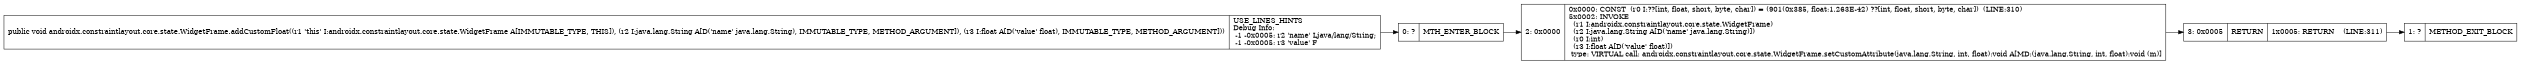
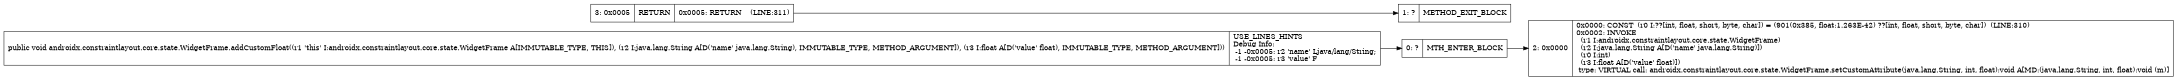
node "2: 0x0000": text "5x0002: INVOKE" -> "0x0002: INVOKE"
edge "2: 0x0000" -> "3: 0x0005": removed
node "3: 0x0005": text "1x0005: RETURN    (LINE:311)" -> "0x0005: RETURN    (LINE:311)"
